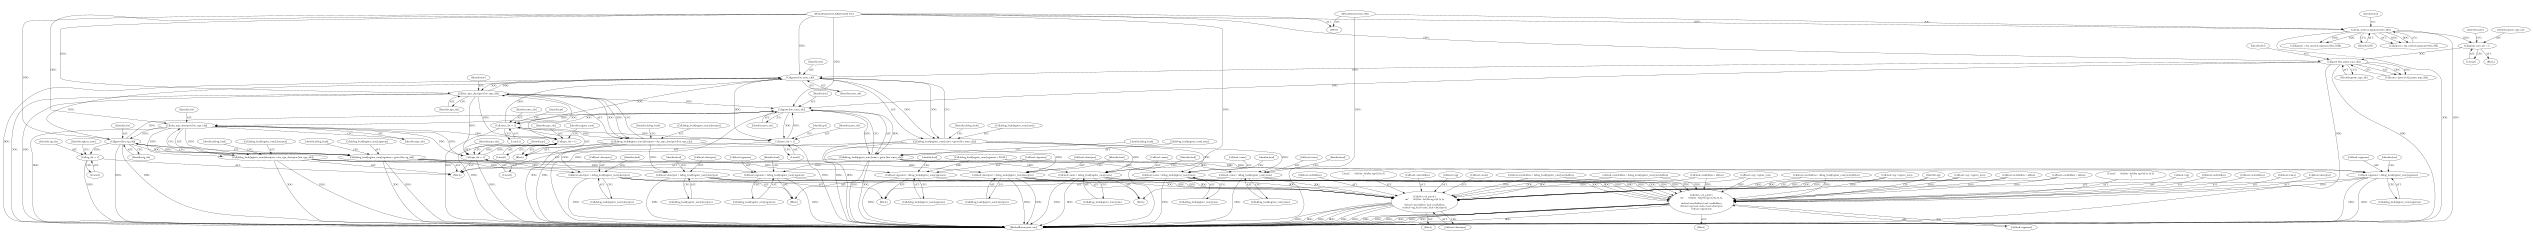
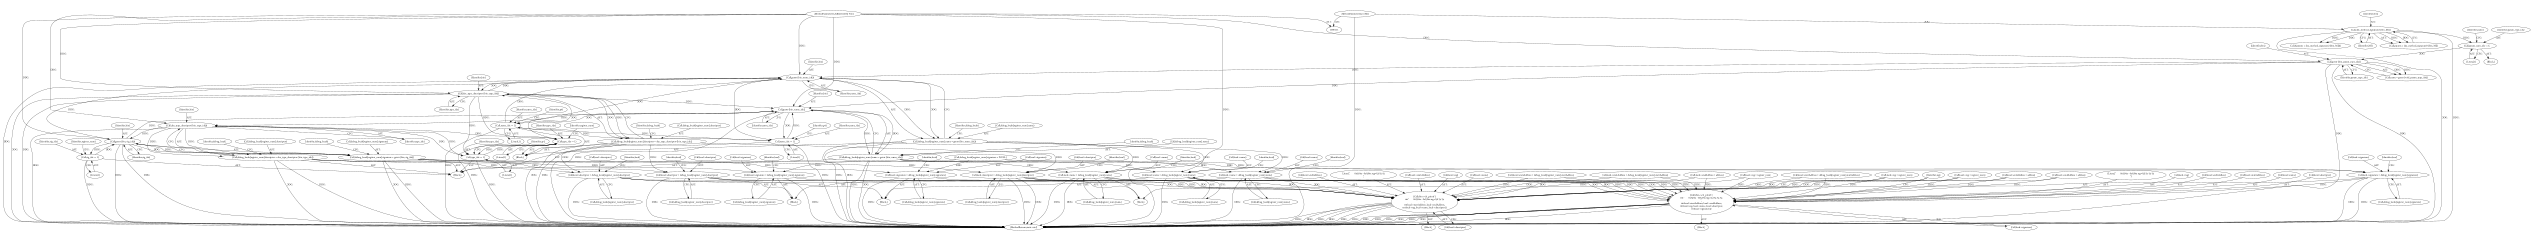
edge "(MethodParameterIn,RBinDexObj *bin)" -> "(Call,dex_method_signature2 (bin, MI))": removed, label "DDG:"
edge "(Call,sig_idx -= 1)" -> "(Call,getstr (bin, sig_idx))": added, label "DDG:"
